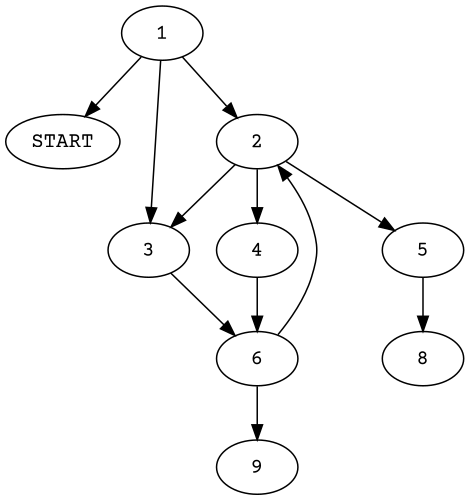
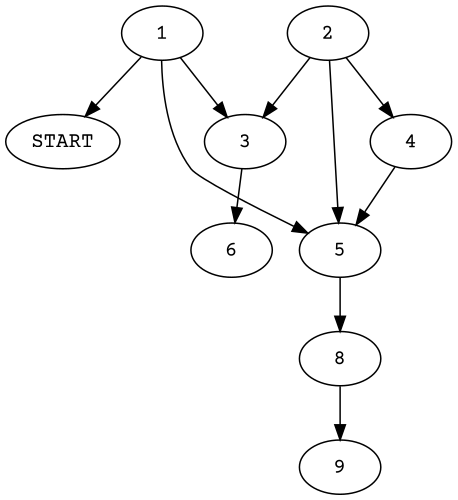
edge "1" -> "2": now "1" -> "5"
edge "6" -> "2": removed
edge "4" -> "6": now "4" -> "5"
edge "6" -> "9": now "8" -> "9"
